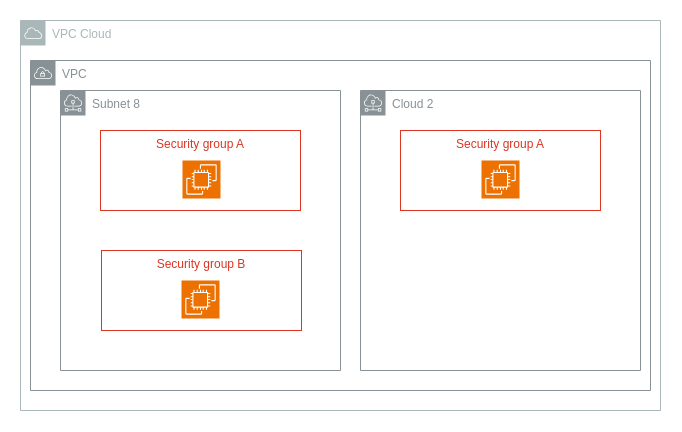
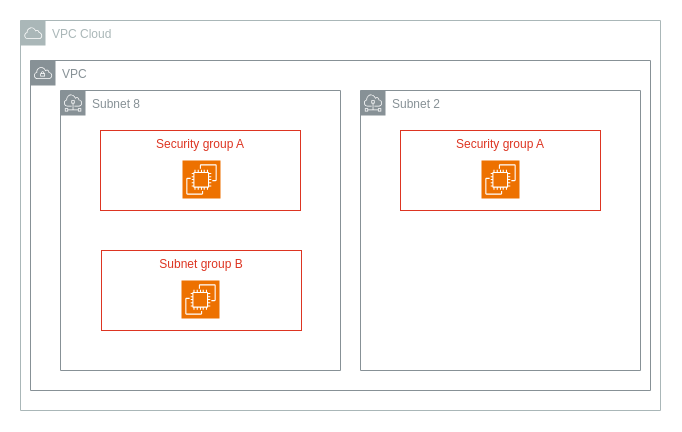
node "Cloud 2": label "Cloud 2" -> "Subnet 2"
node "Security group B": label "Security group B" -> "Subnet group B"
